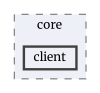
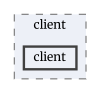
cluster "core": label "core" -> "client"
